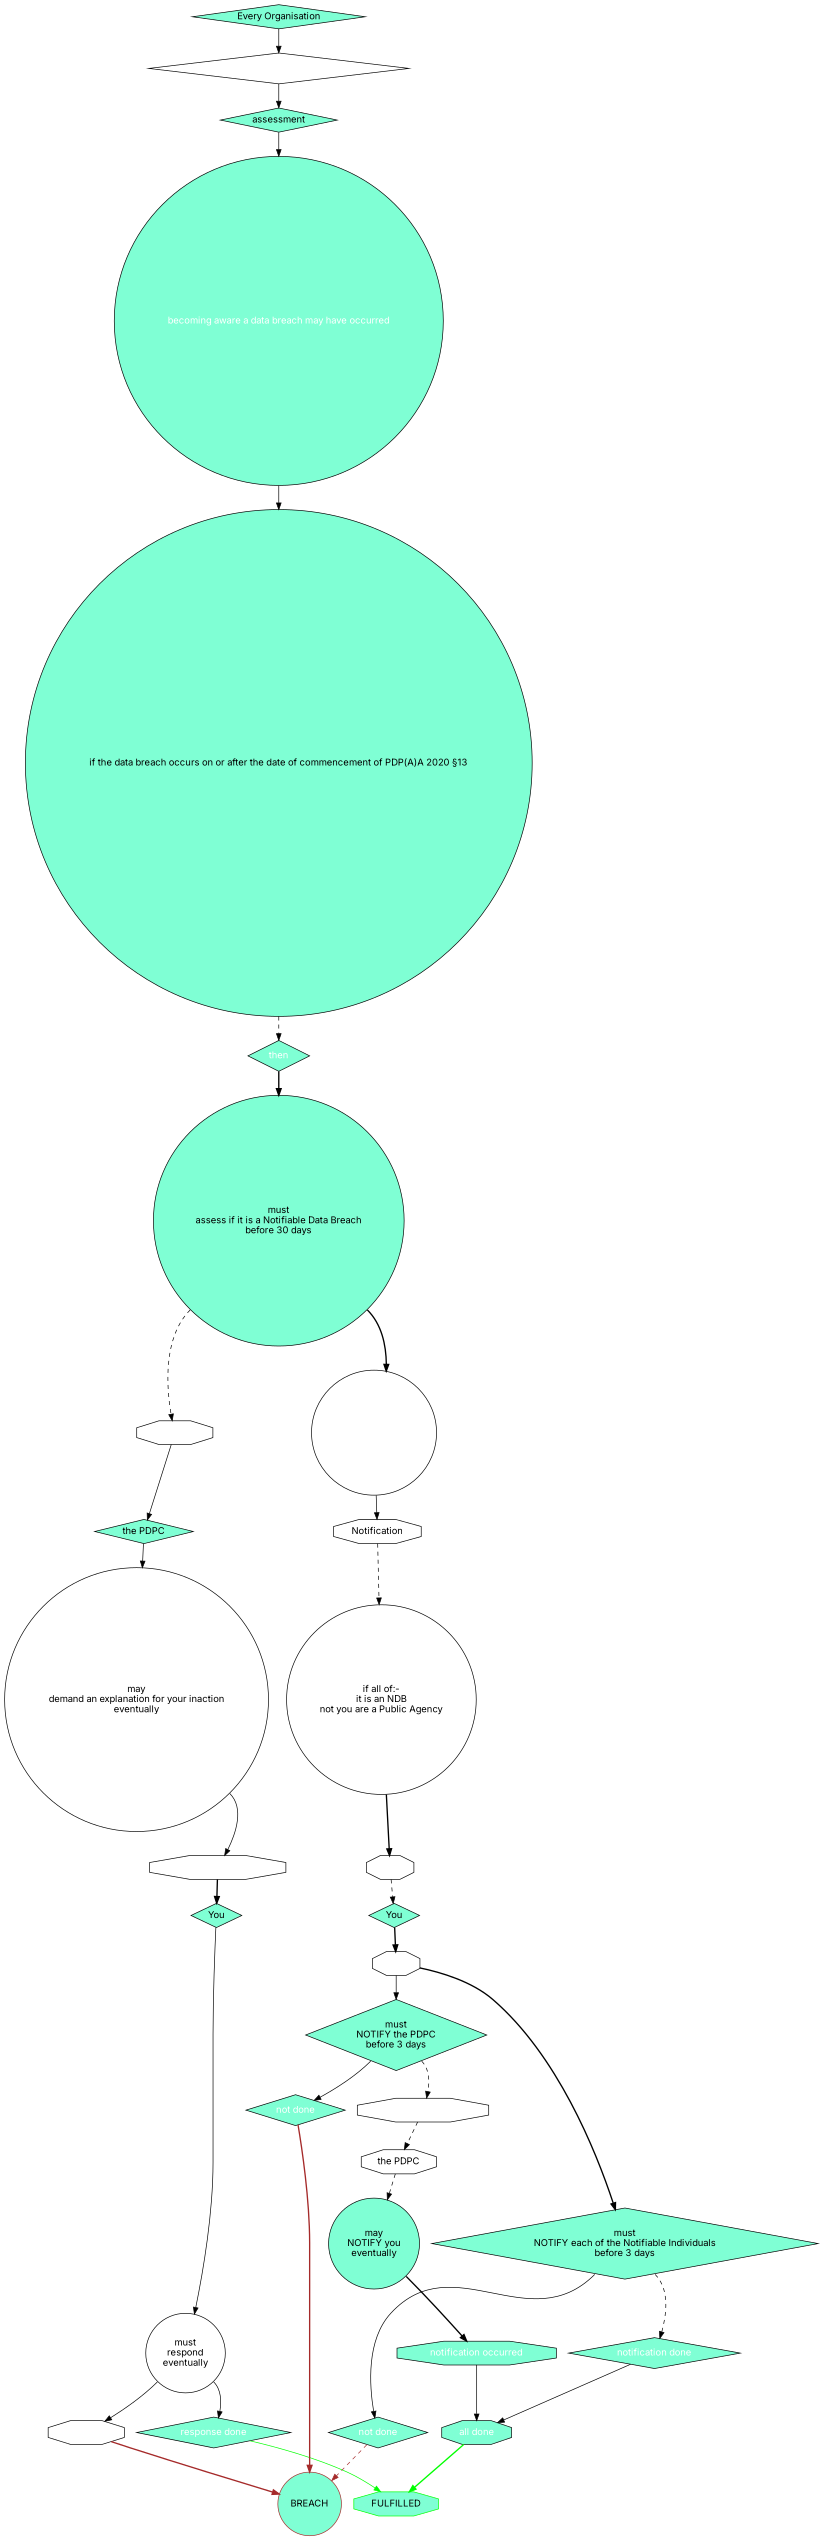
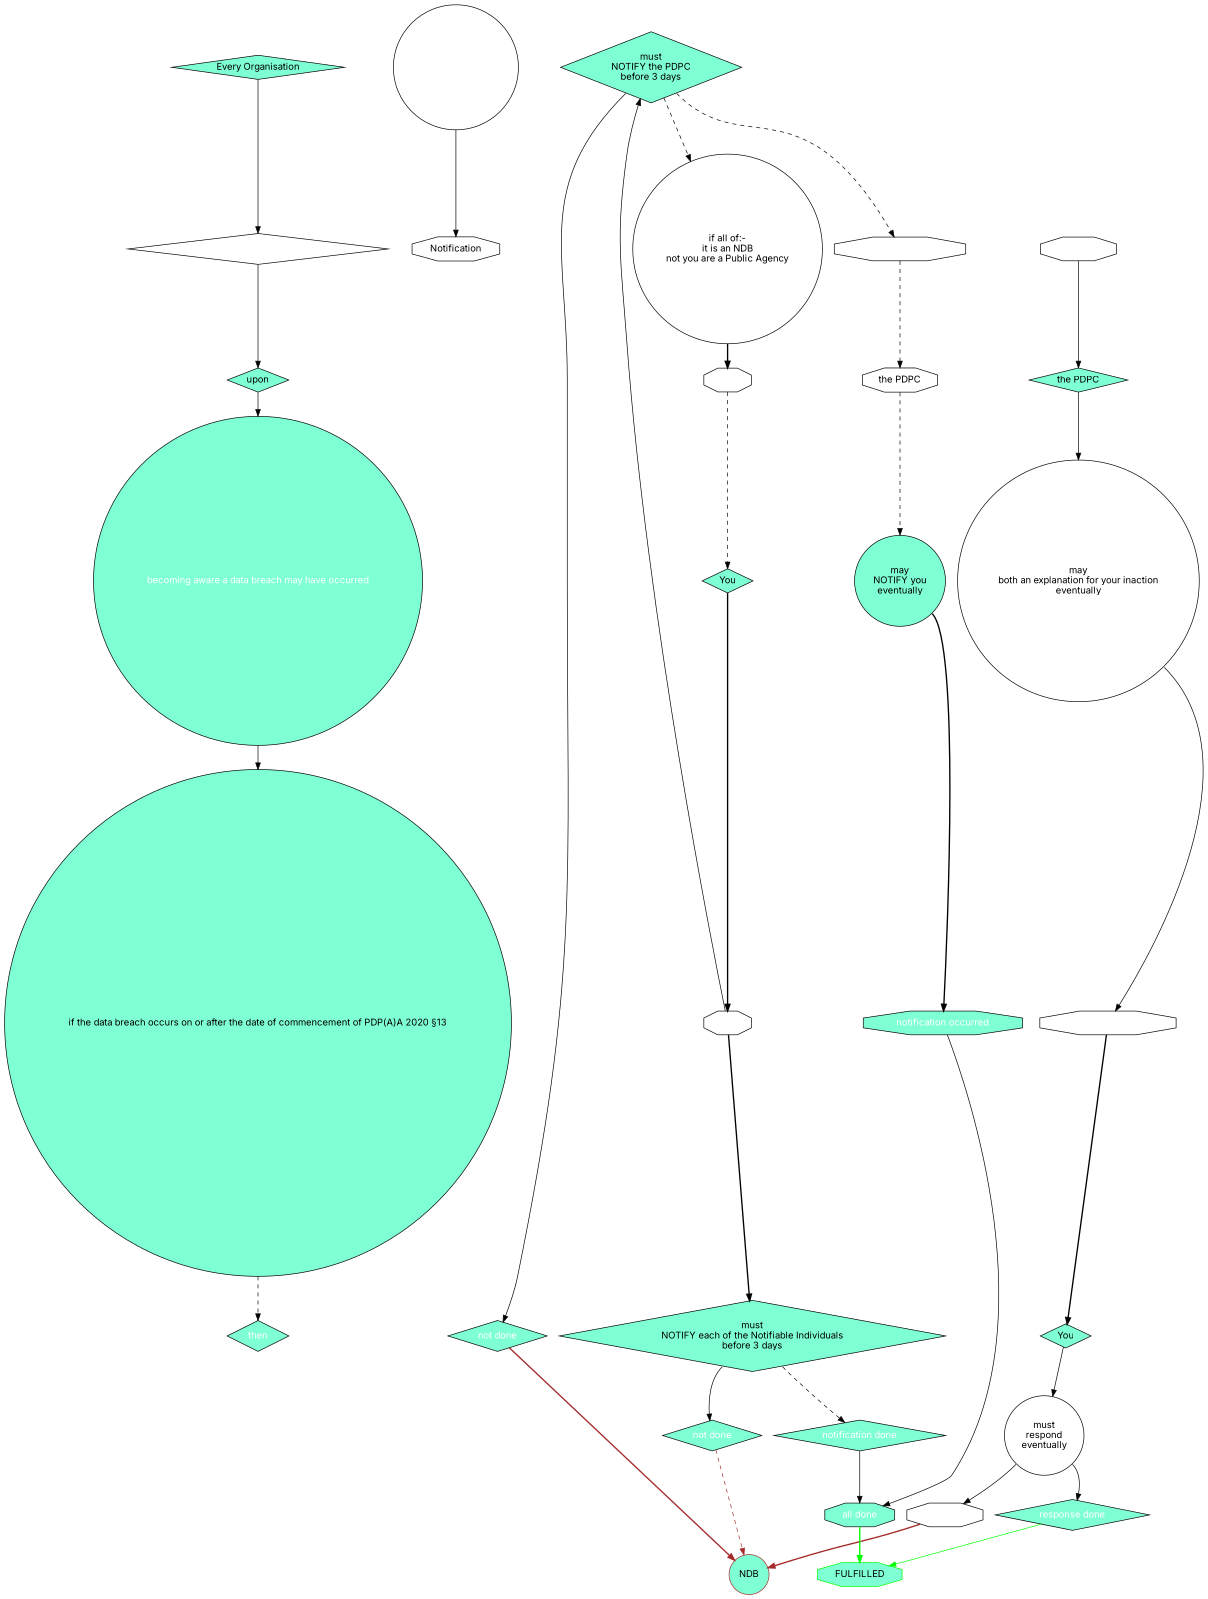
node "assessment": label "assessment" -> "upon"
node "must assess if it is a Notifiable Data Breach before 30 days": removed
edge "Notification" -> "if all of:- it is an NDB not you are a Public Agency": now "must NOTIFY the PDPC before 3 days" -> "if all of:- it is an NDB not you are a Public Agency"
node "may demand an explanation for your inaction eventually": label "may demand an explanation for your inaction eventually" -> "may both an explanation for your inaction eventually"
node "BREACH": label "BREACH" -> "NDB"
